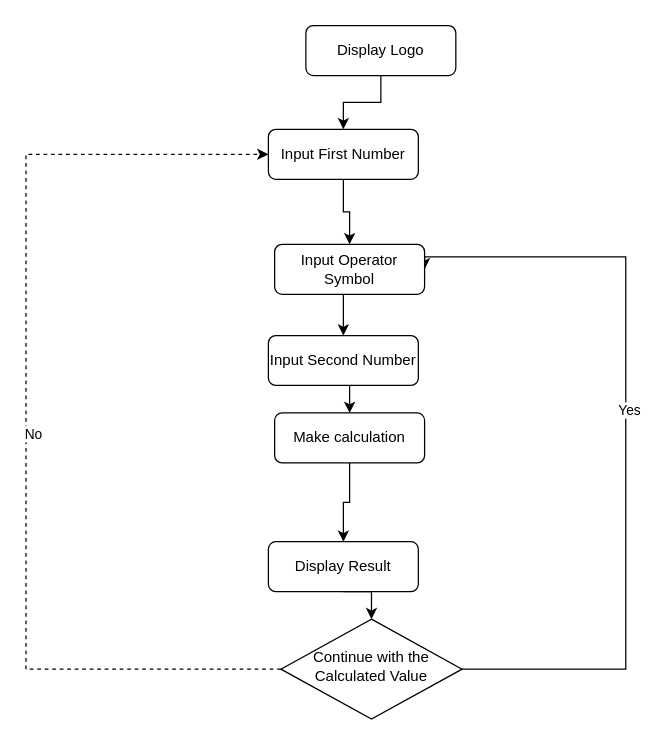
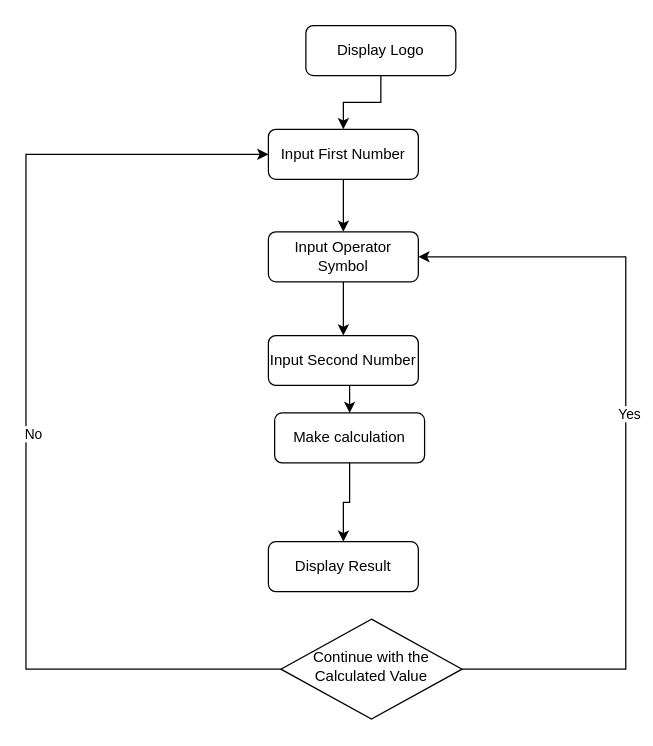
edge "Continue with the Calculated Value" -> "Input First Number": style dashed -> solid
node "Input Operator Symbol": moved (349, 269) -> (343, 257)
edge "Display Result" -> "Continue with the Calculated Value": removed
